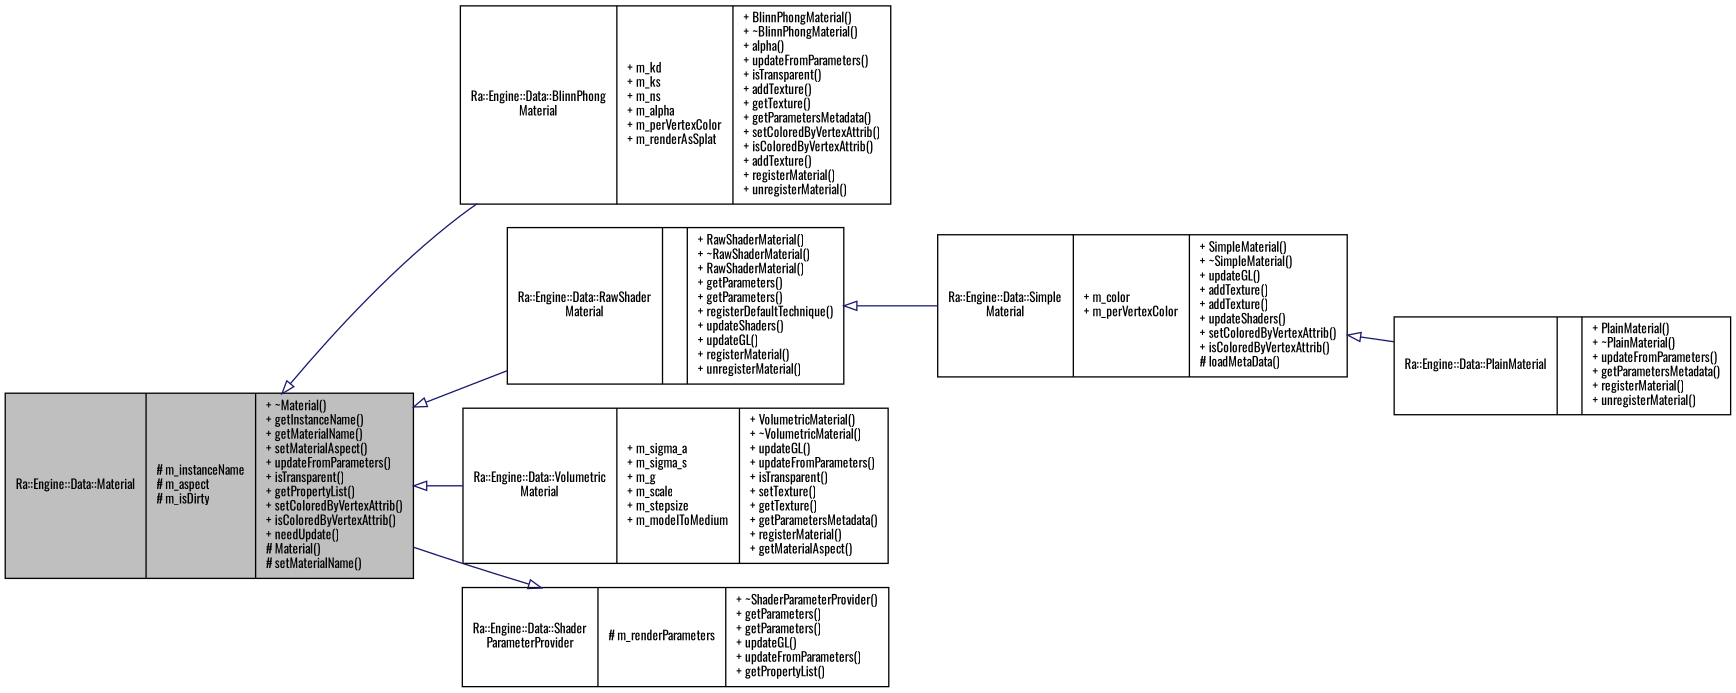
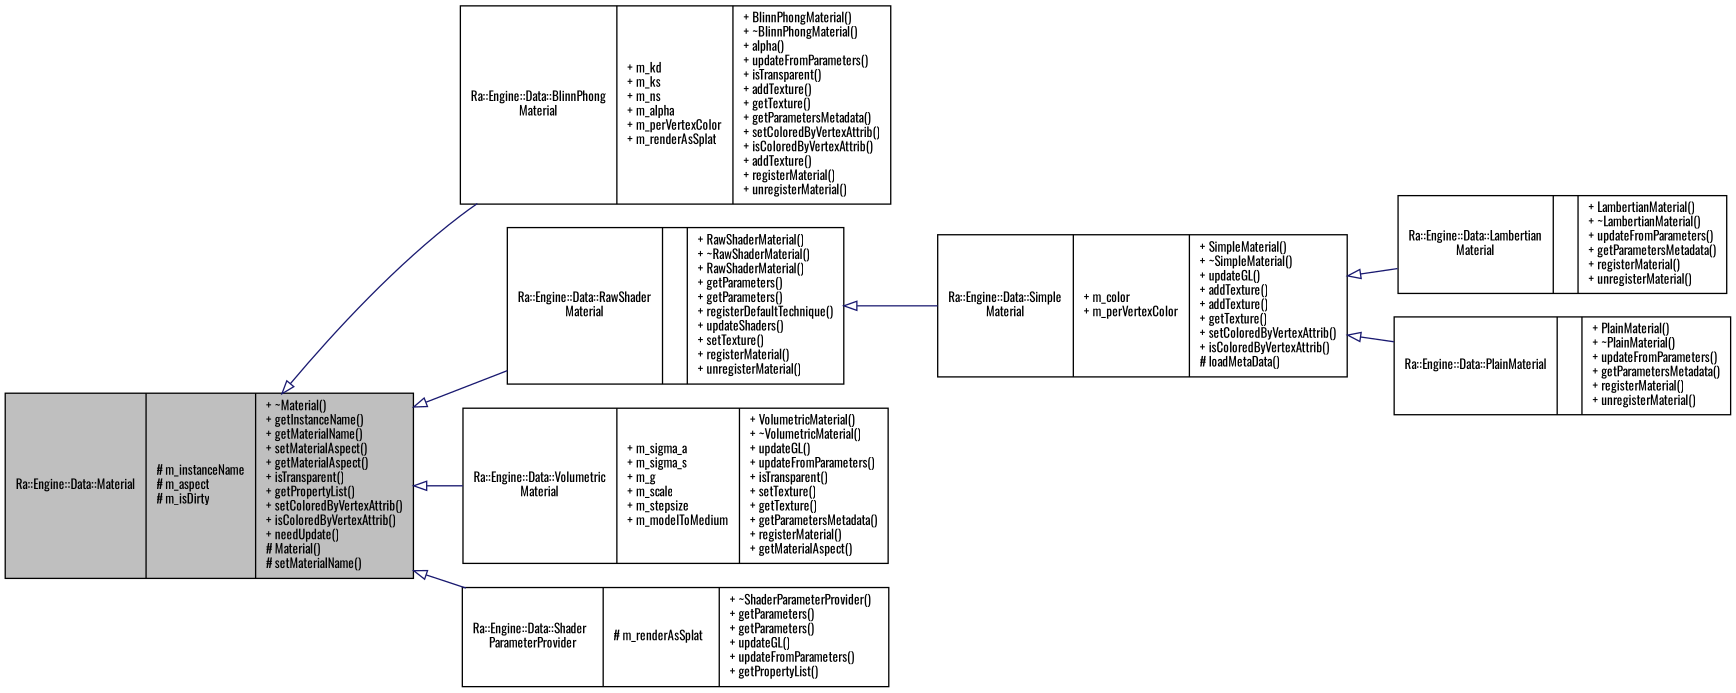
node "Ra::Engine::Data::Lambertian": added
node "Ra::Engine::Data::Simple": text "+ updateShaders()" -> "+ getTexture()"
node "Ra::Engine::Data::RawShader": text "+ updateGL()" -> "+ setTexture()"
node "Ra::Engine::Data::Material": text "+ updateFromParameters()" -> "+ getMaterialAspect()"
edge "Ra::Engine::Data::Material" -> "Ra::Engine::Data::Shader": reversed
node "Ra::Engine::Data::Shader": text "# m_renderParameters" -> "# m_renderAsSplat"
